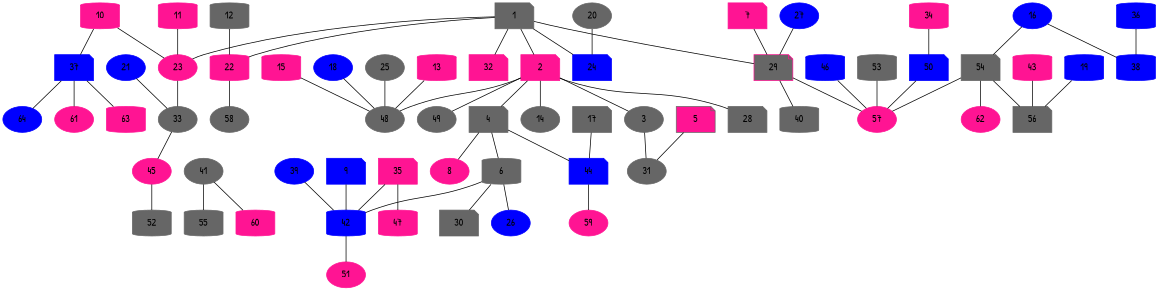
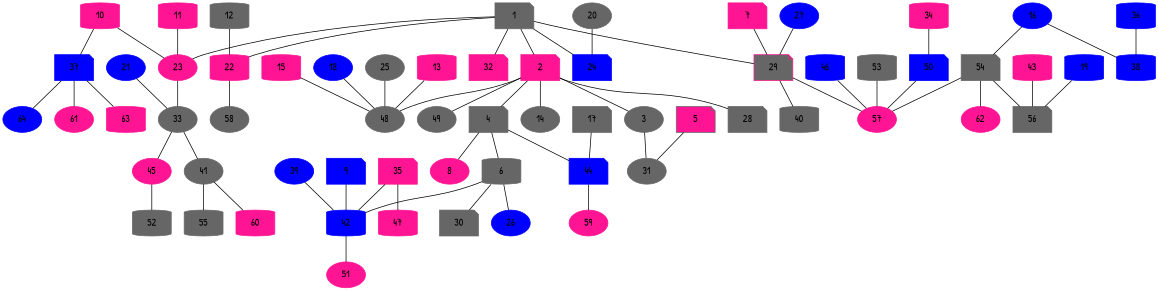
edge "33" -- "41": added
